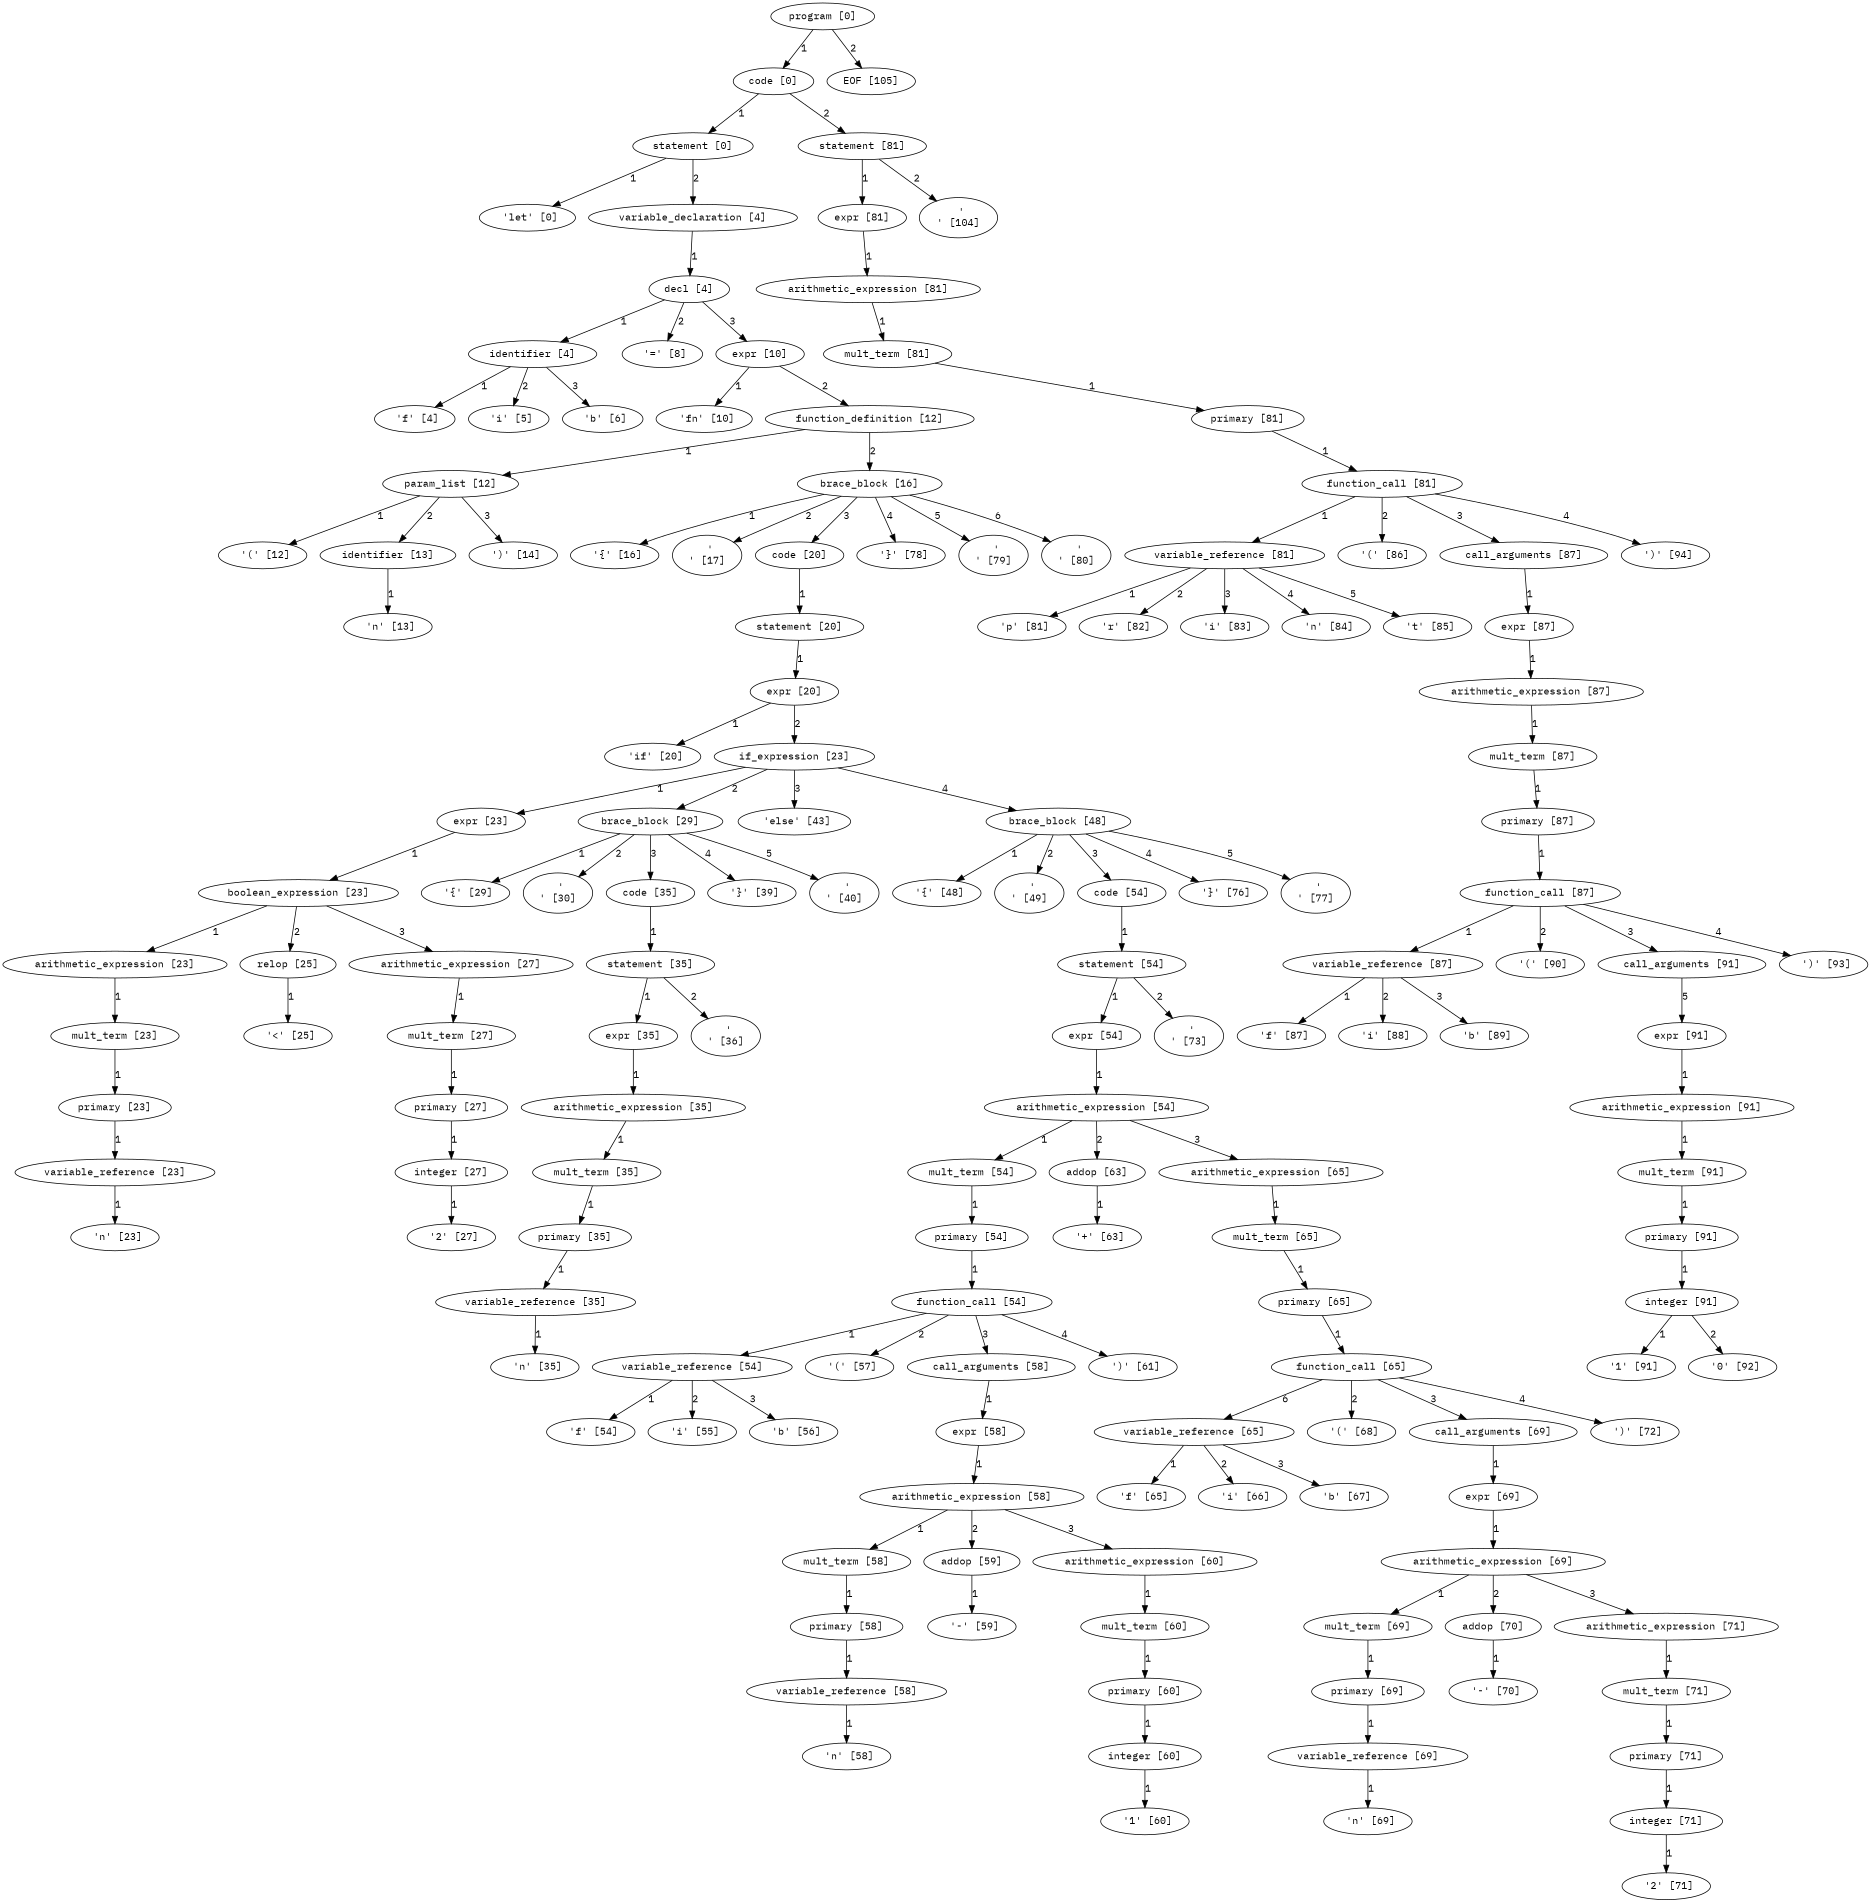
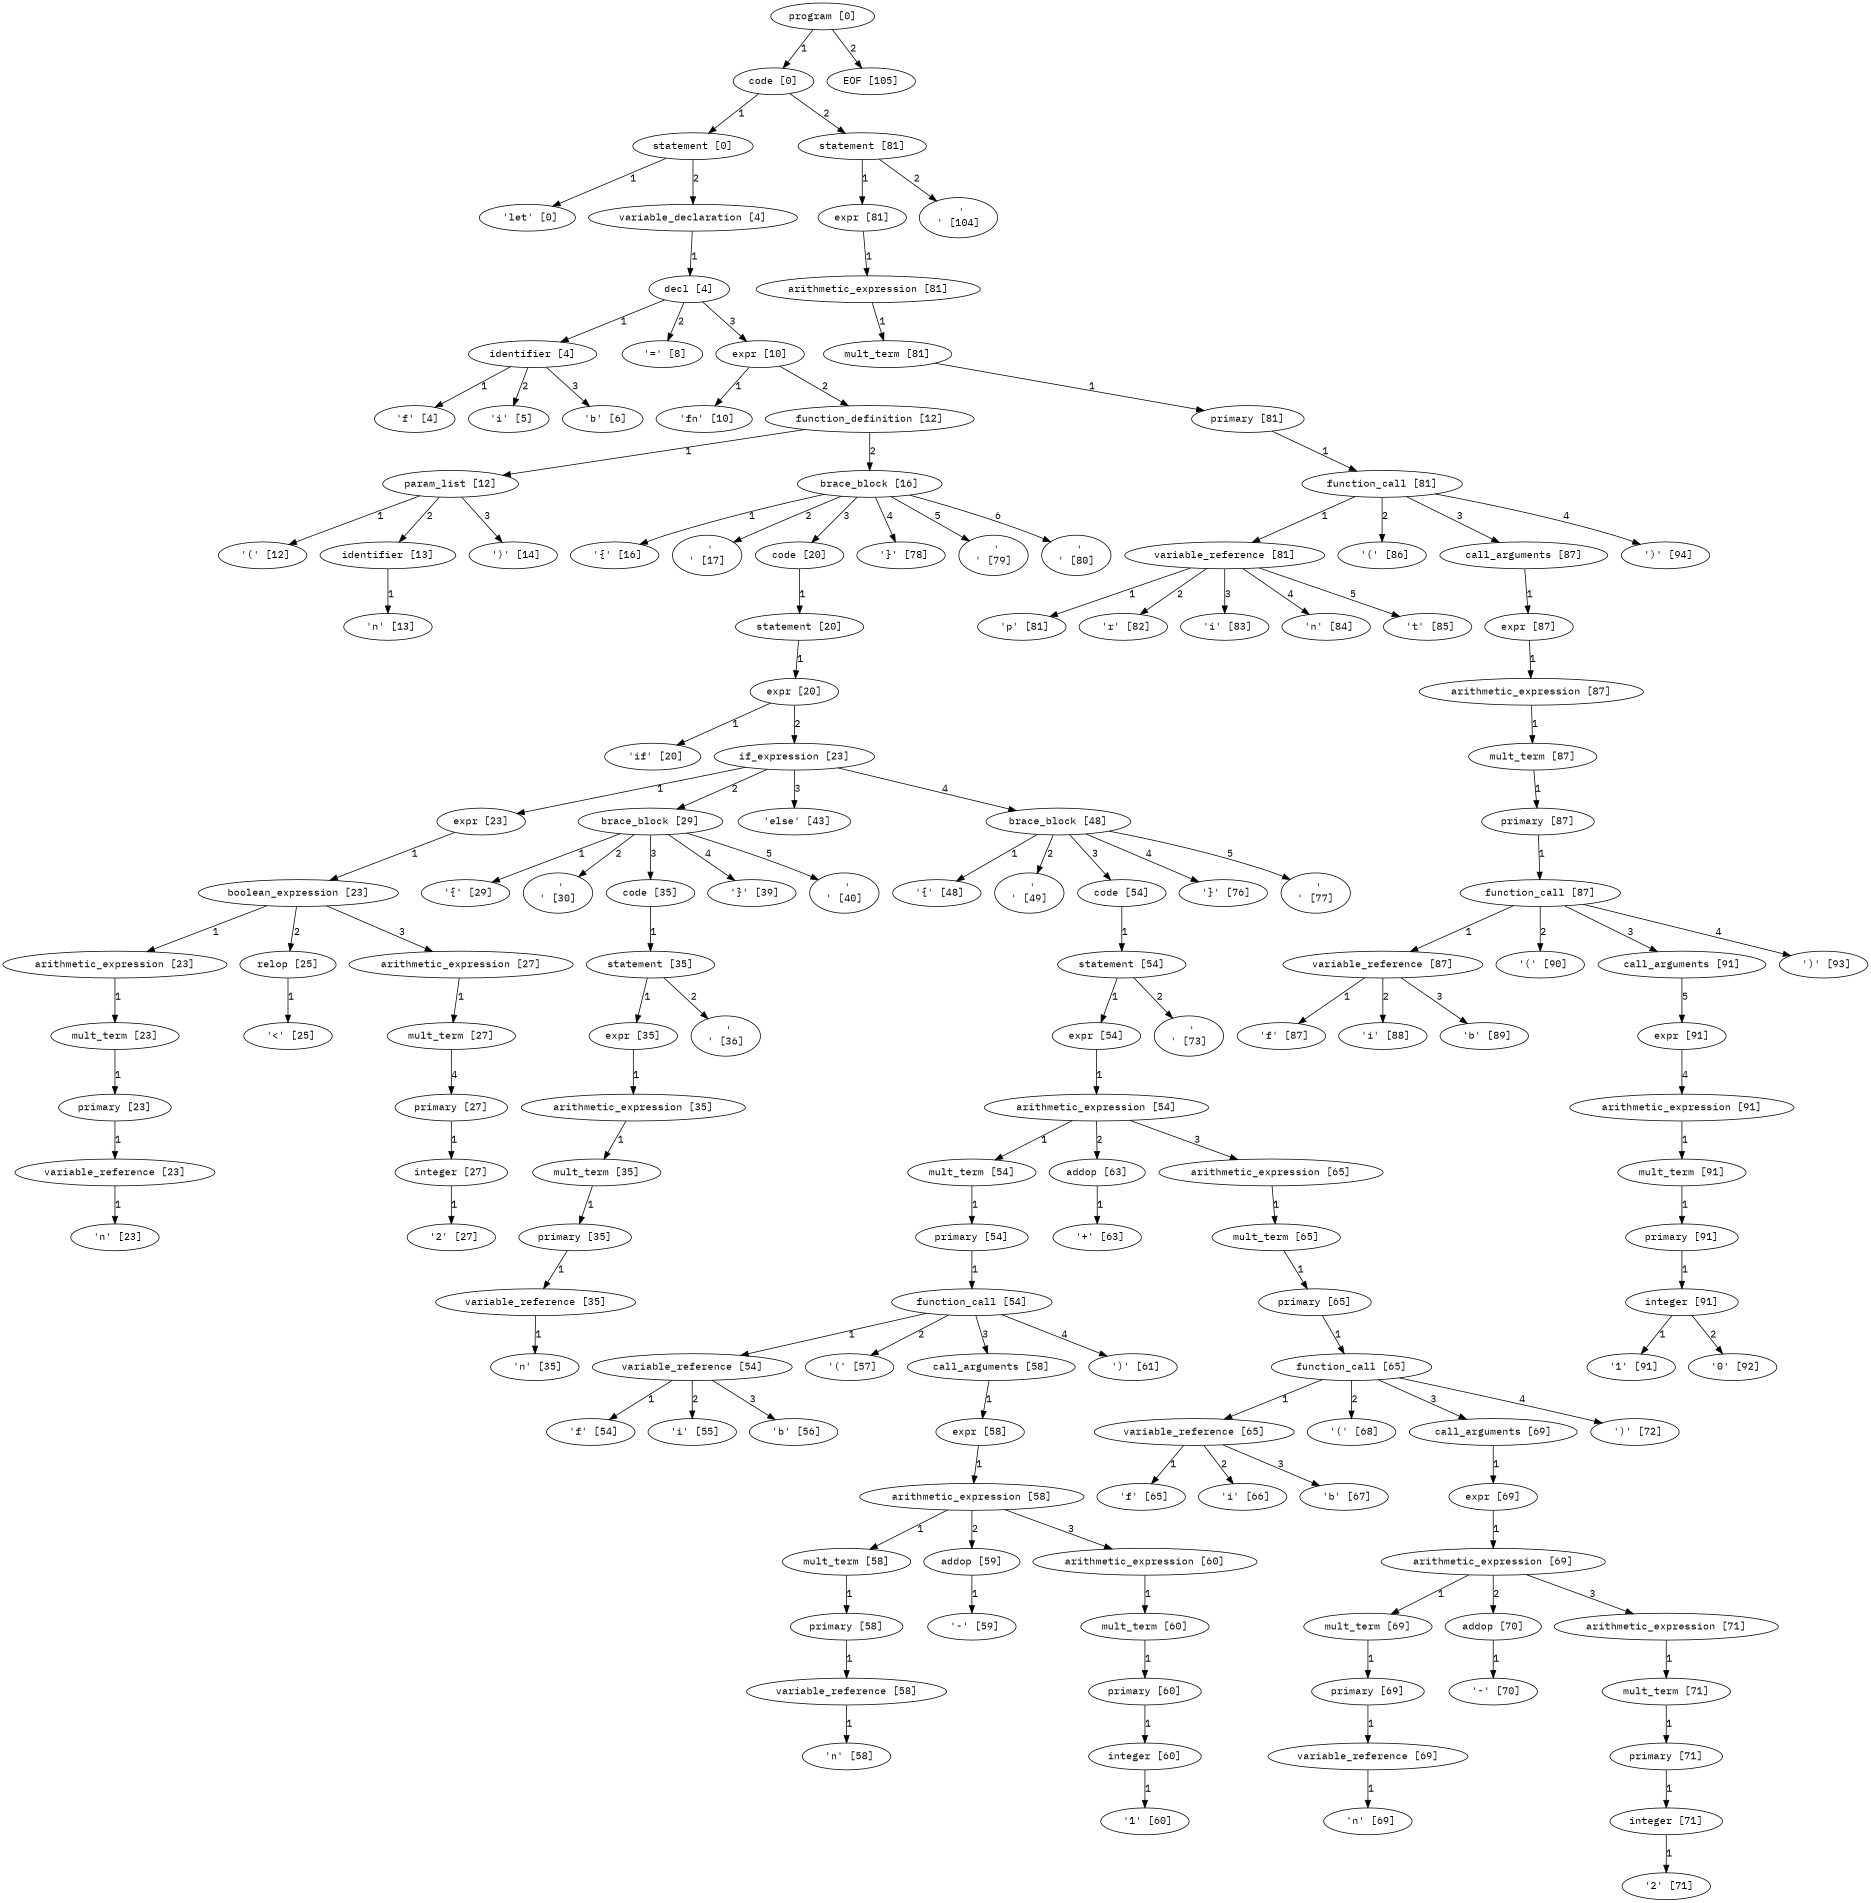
edge "mult_term [27]" -> "primary [27]": label "1" -> "4"
edge "expr [91]" -> "arithmetic_expression [91]": label "1" -> "4"
edge "function_call [65]" -> "variable_reference [65]": label "6" -> "1"
